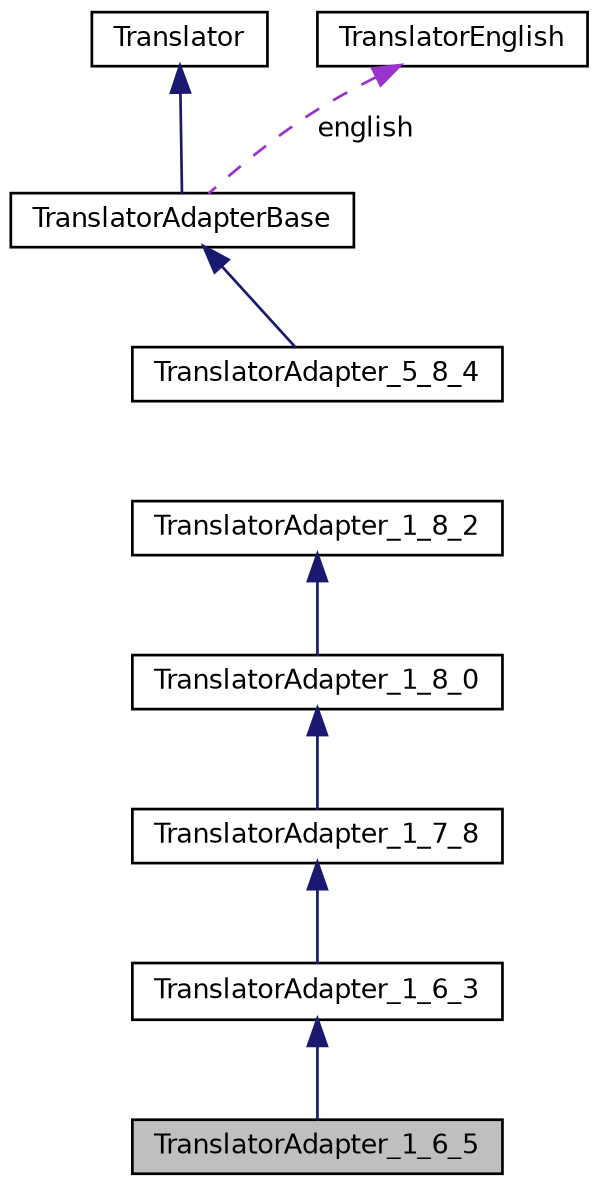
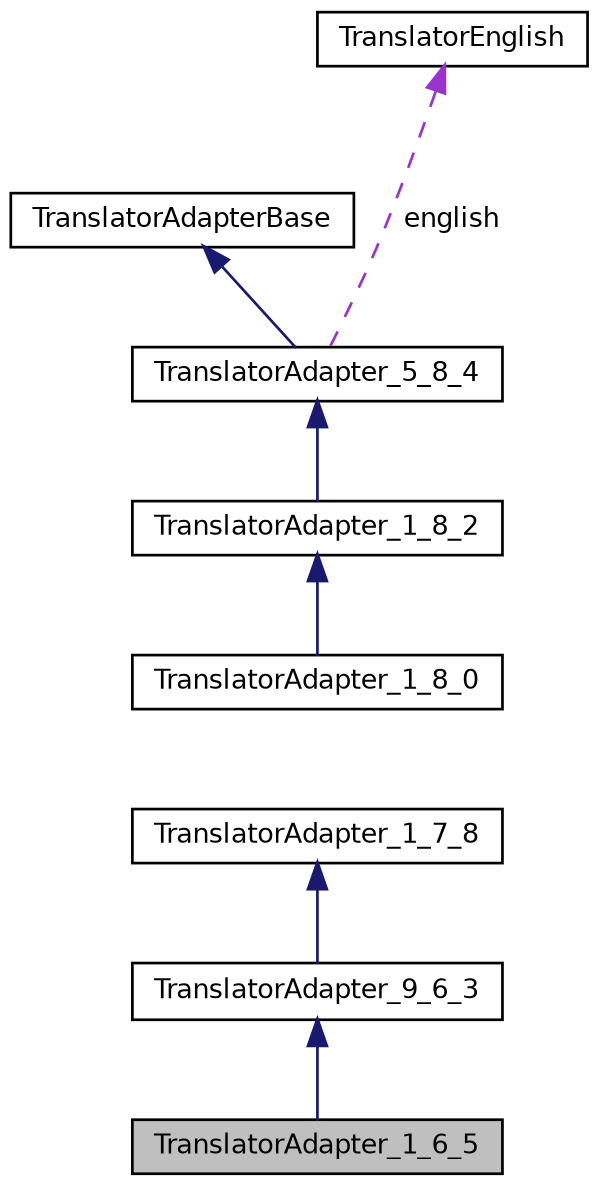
node "Translator": removed
edge "TranslatorAdapterBase" -> "TranslatorEnglish": now "TranslatorAdapter_5_8_4" -> "TranslatorEnglish"
edge "TranslatorAdapter_1_8_2" -> "TranslatorAdapter_5_8_4": added
edge "TranslatorAdapter_1_7_8" -> "TranslatorAdapter_1_8_0": removed
node "TranslatorAdapter_1_6_3": label "TranslatorAdapter_1_6_3" -> "TranslatorAdapter_9_6_3"
